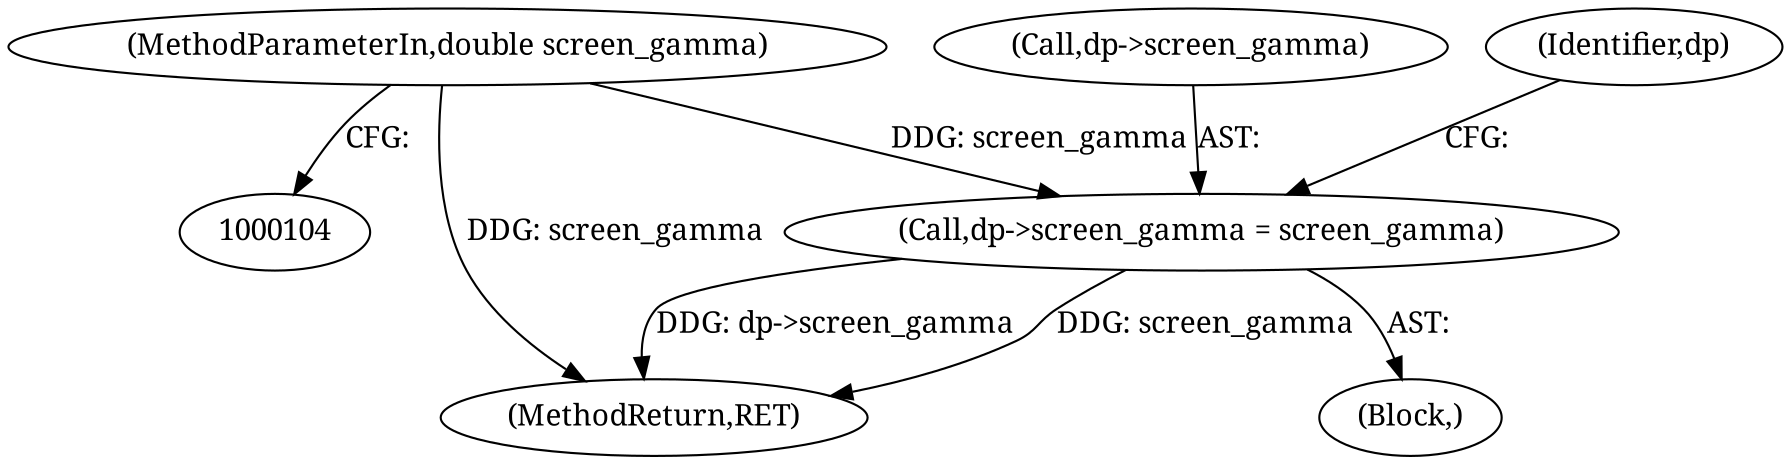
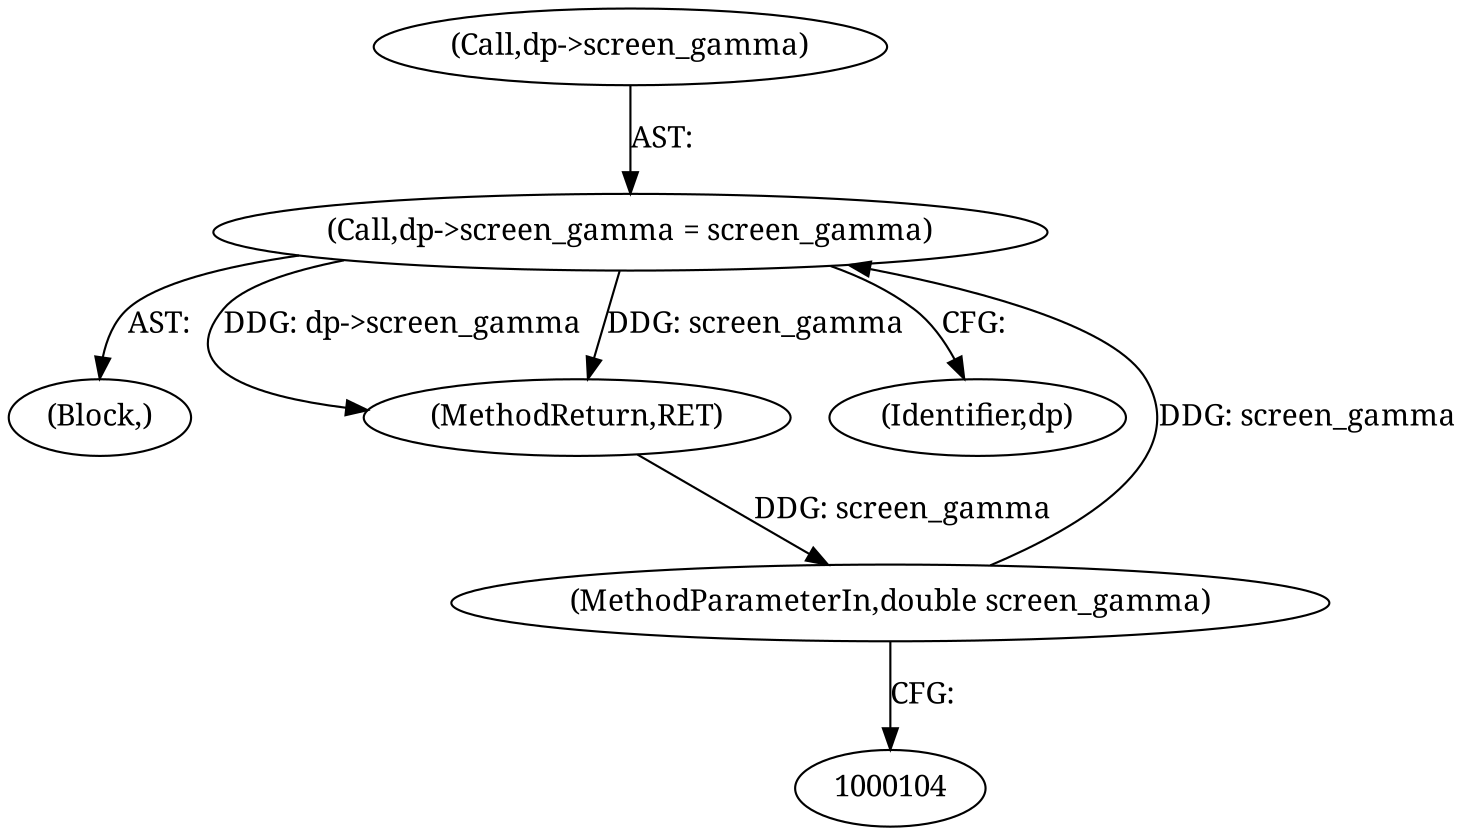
edge "(Identifier,dp)" -> "(Call,dp->screen_gamma = screen_gamma)": reversed
edge "(MethodParameterIn,double screen_gamma)" -> "(MethodReturn,RET)": reversed
